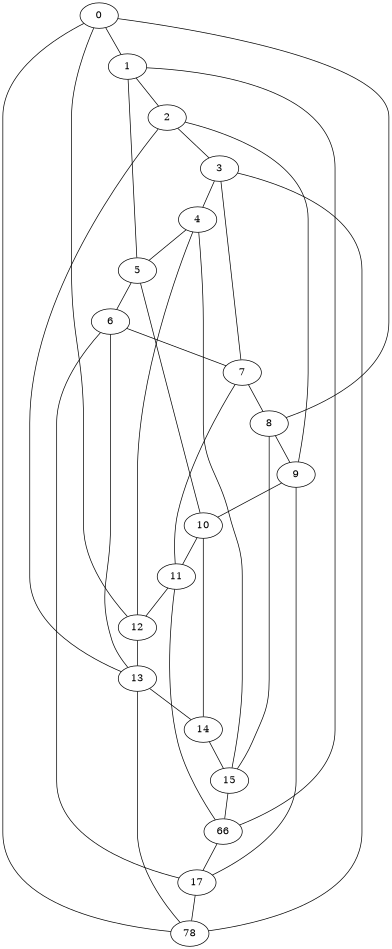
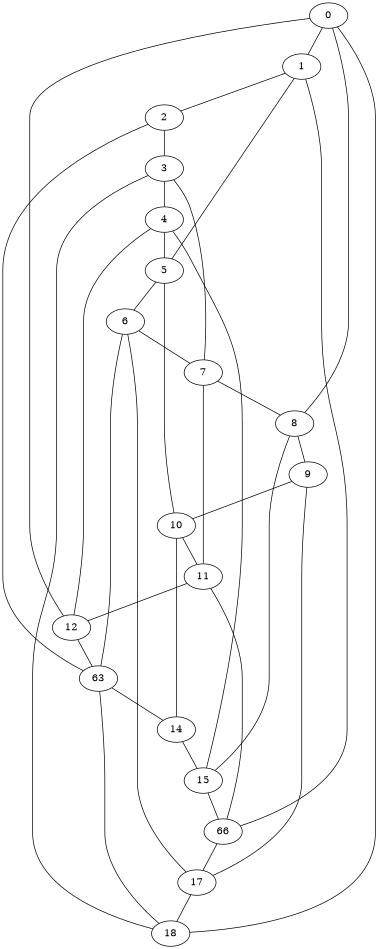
edge "2" -- "9": removed
node "13": label "13" -> "63"
node "78": label "78" -> "18"
